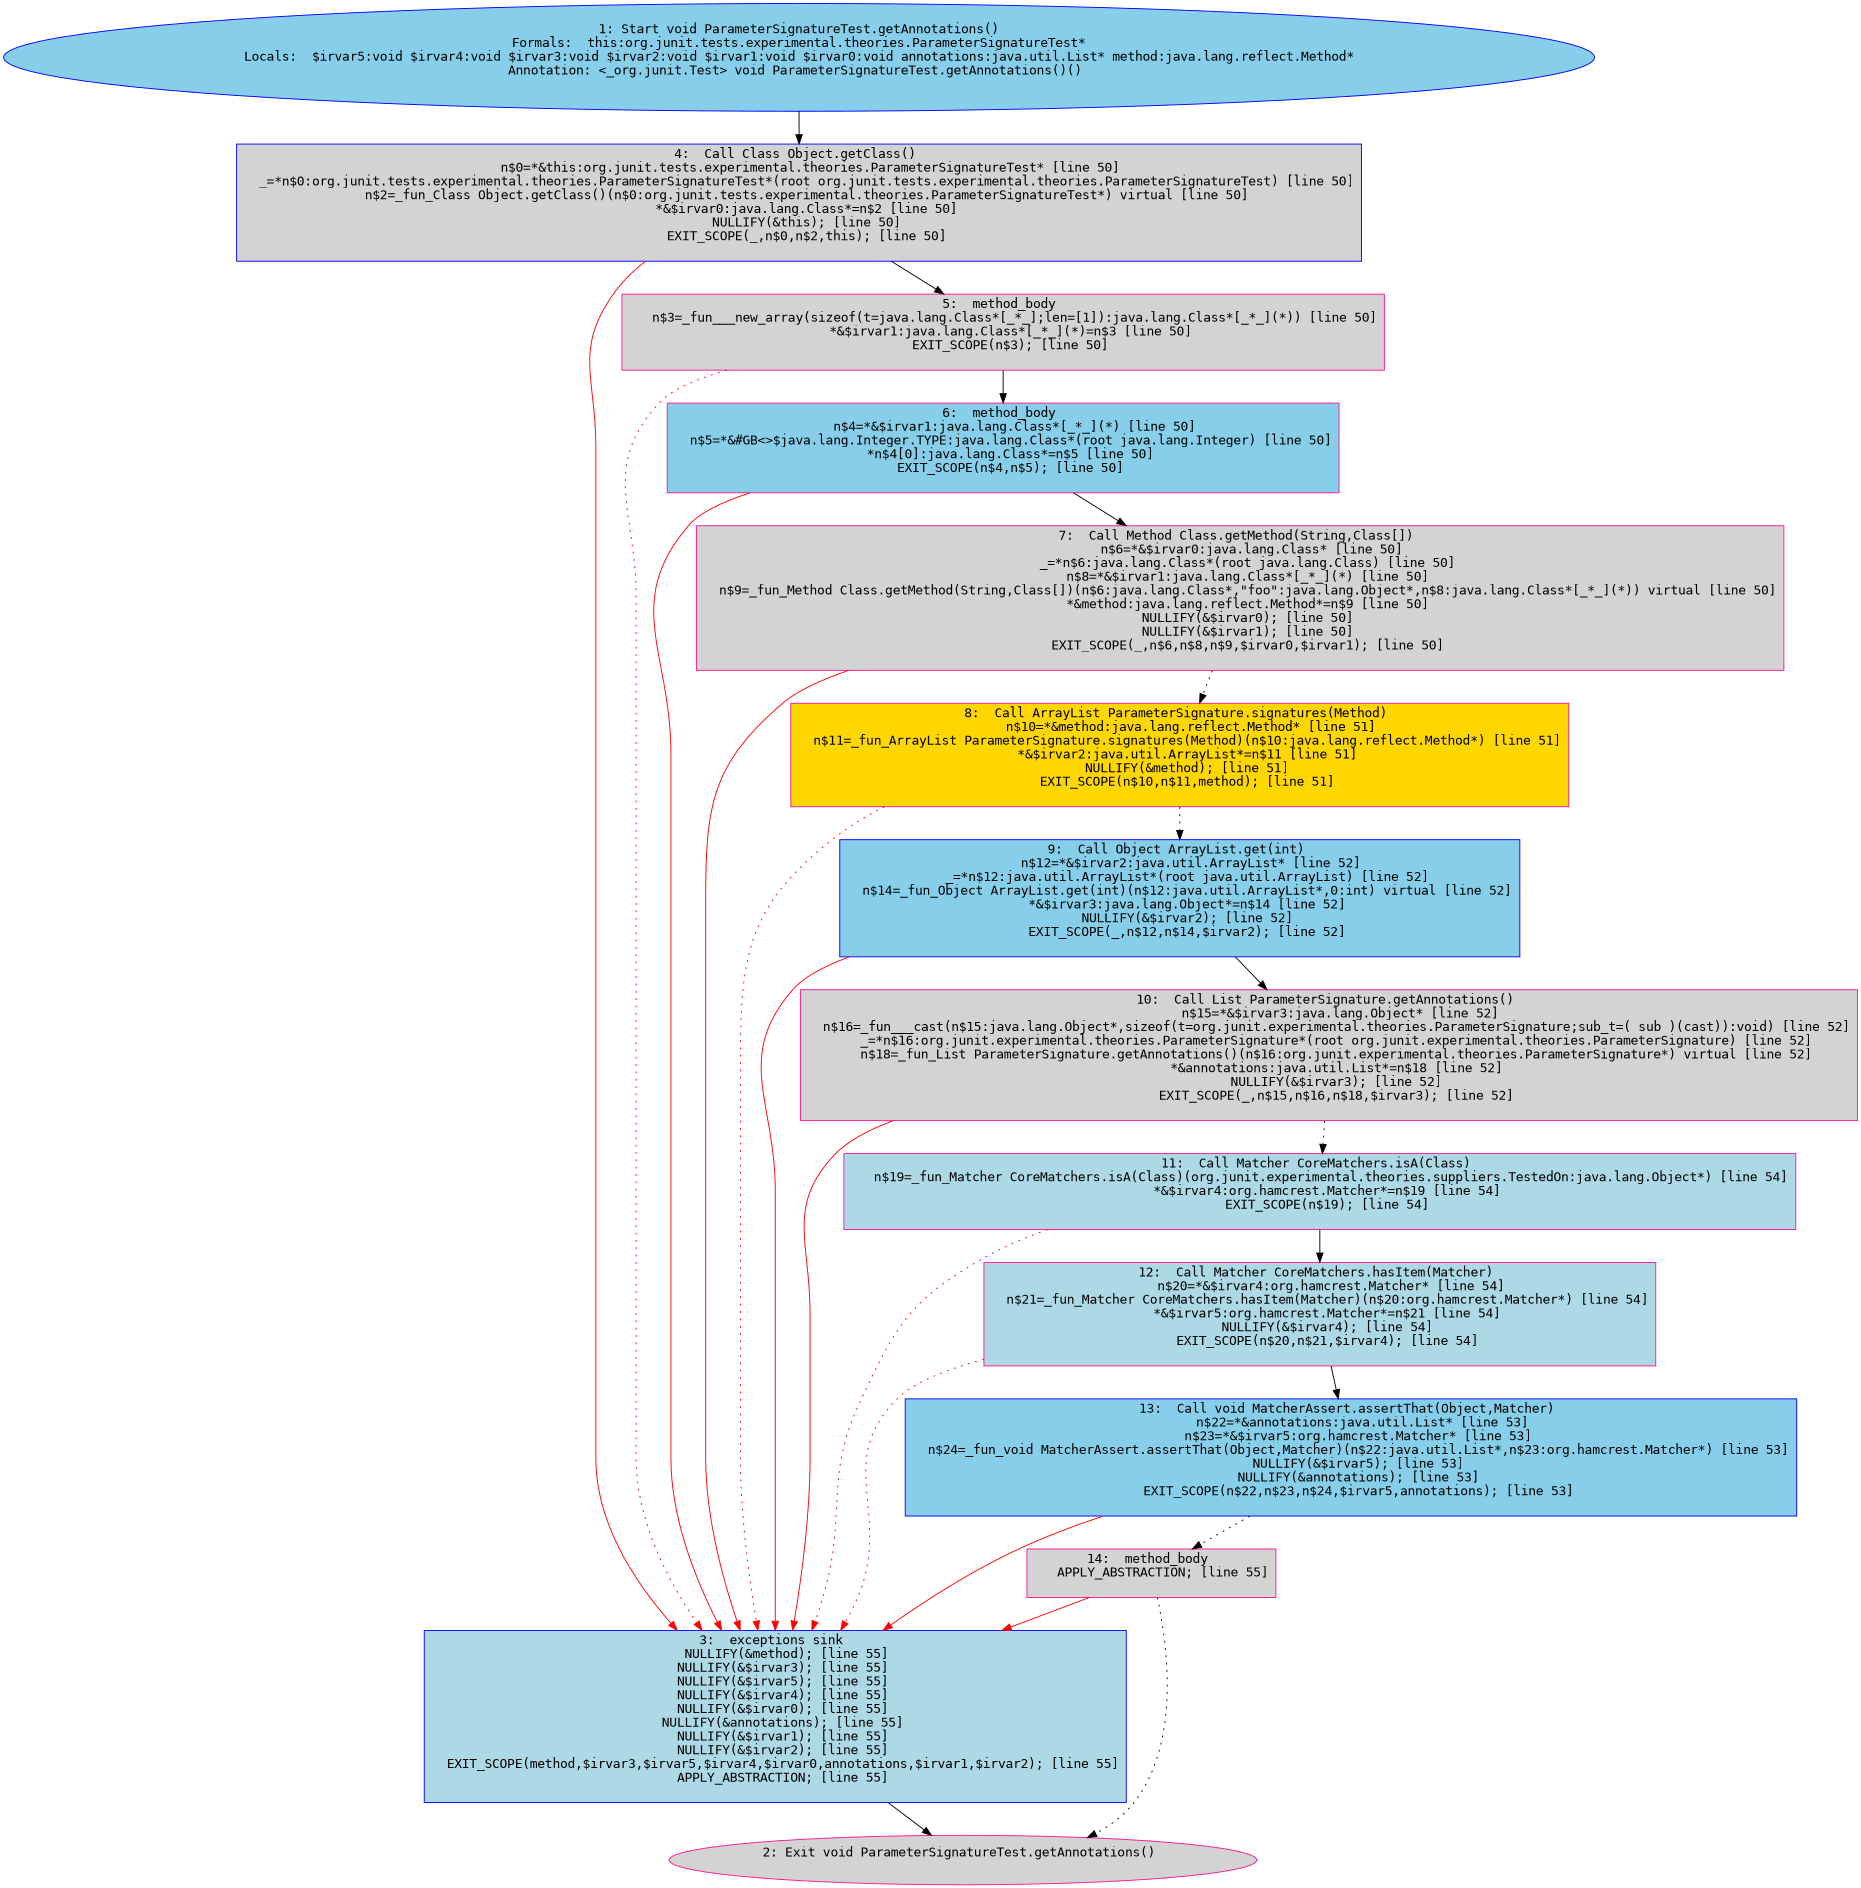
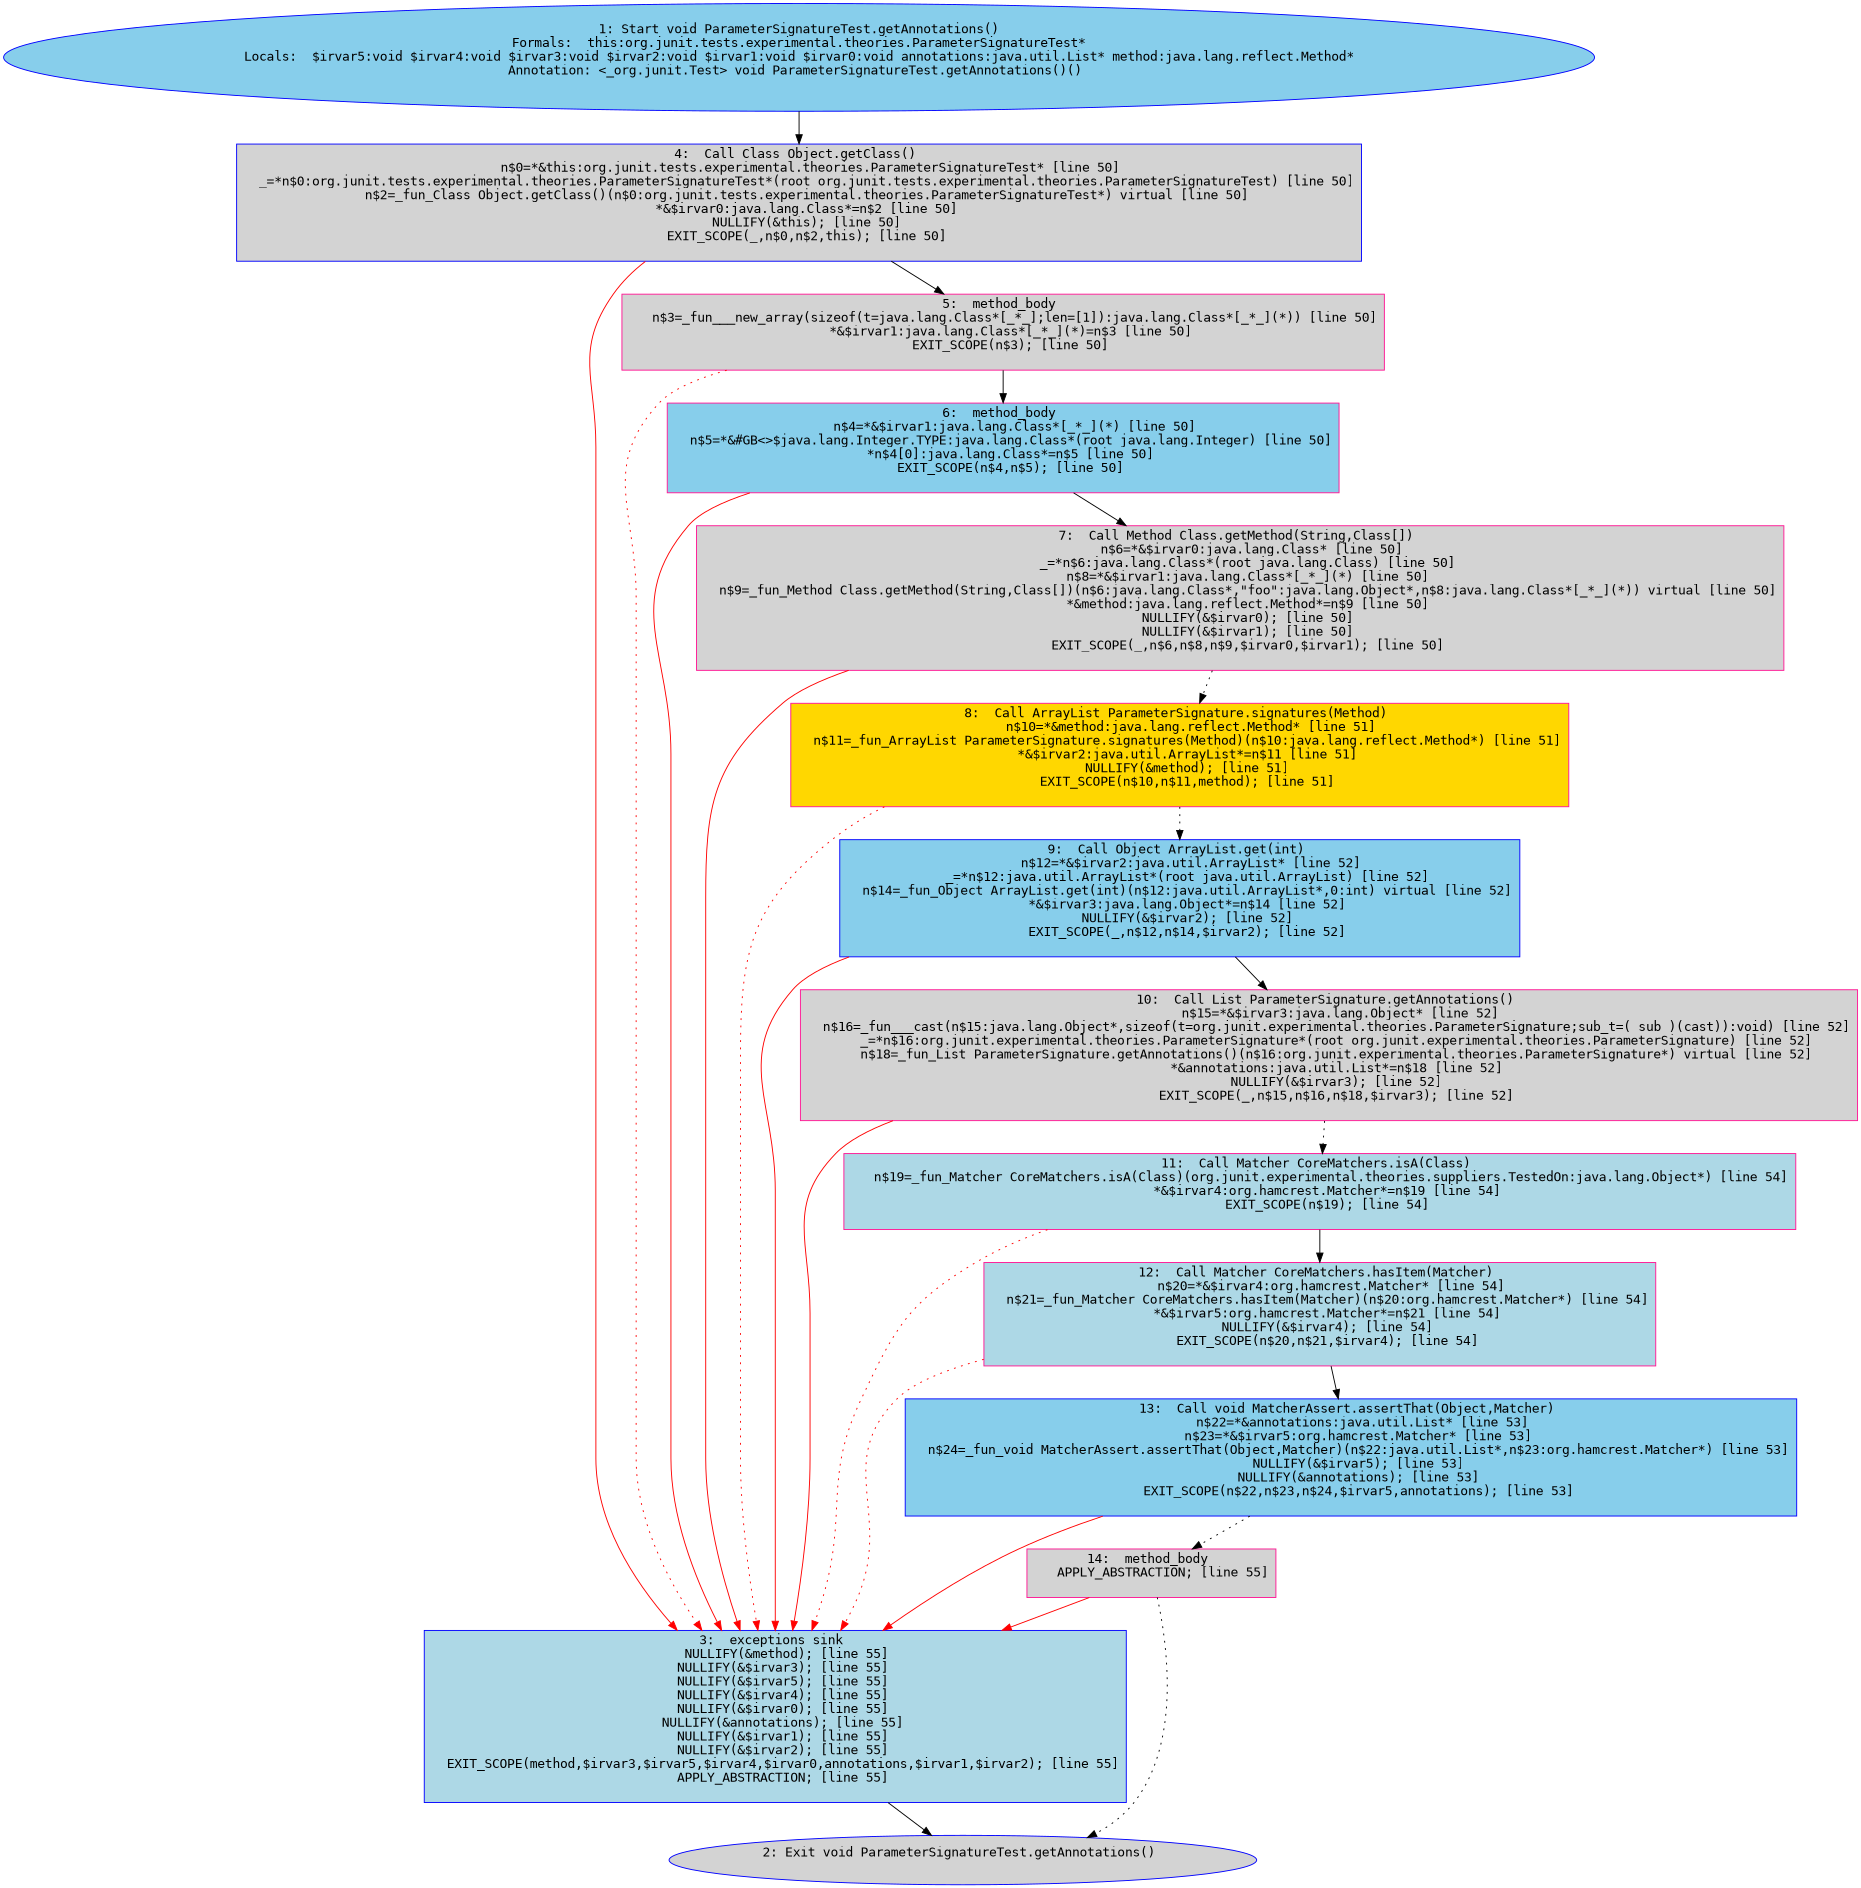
node "2: Exit void ParameterSignatureTest.getAnnotations()": color deeppink -> blue
